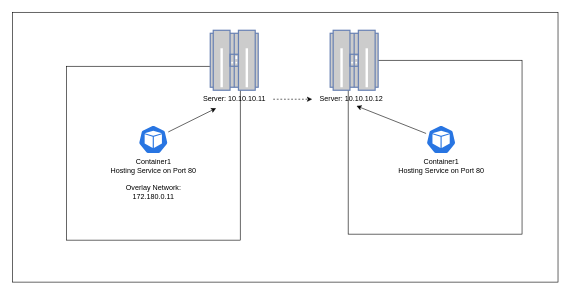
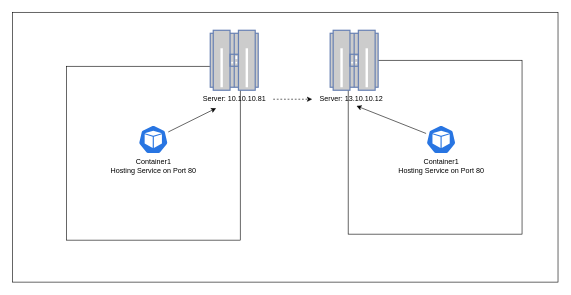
node "Server: 10.10.10.11": label "Server: 10.10.10.11" -> "Server: 10.10.10.81"
node "Server: 10.10.10.12": label "Server: 10.10.10.12" -> "Server: 13.10.10.12"
node "Overlay Network: 172.180.0.11": removed
